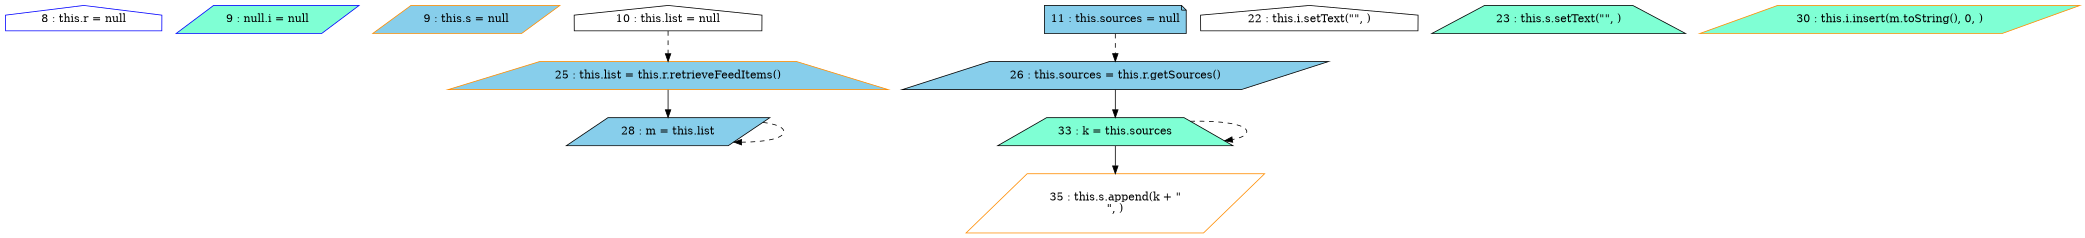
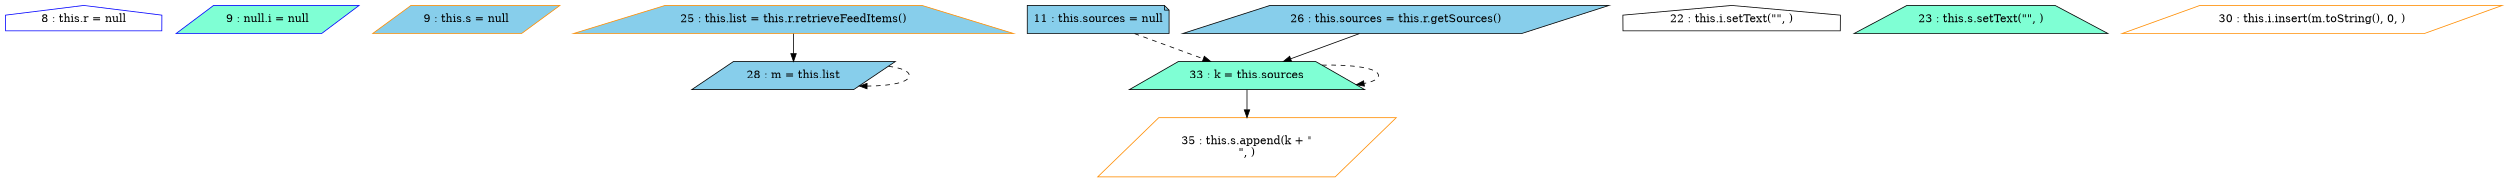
node "10 : this.list = null": removed
node "30 : this.i.insert(m.toString(), 0, )": fillcolor aquamarine -> white
edge "11 : this.sources = null" -> "26 : this.sources = this.r.getSources()": now "11 : this.sources = null" -> "33 : k = this.sources"
